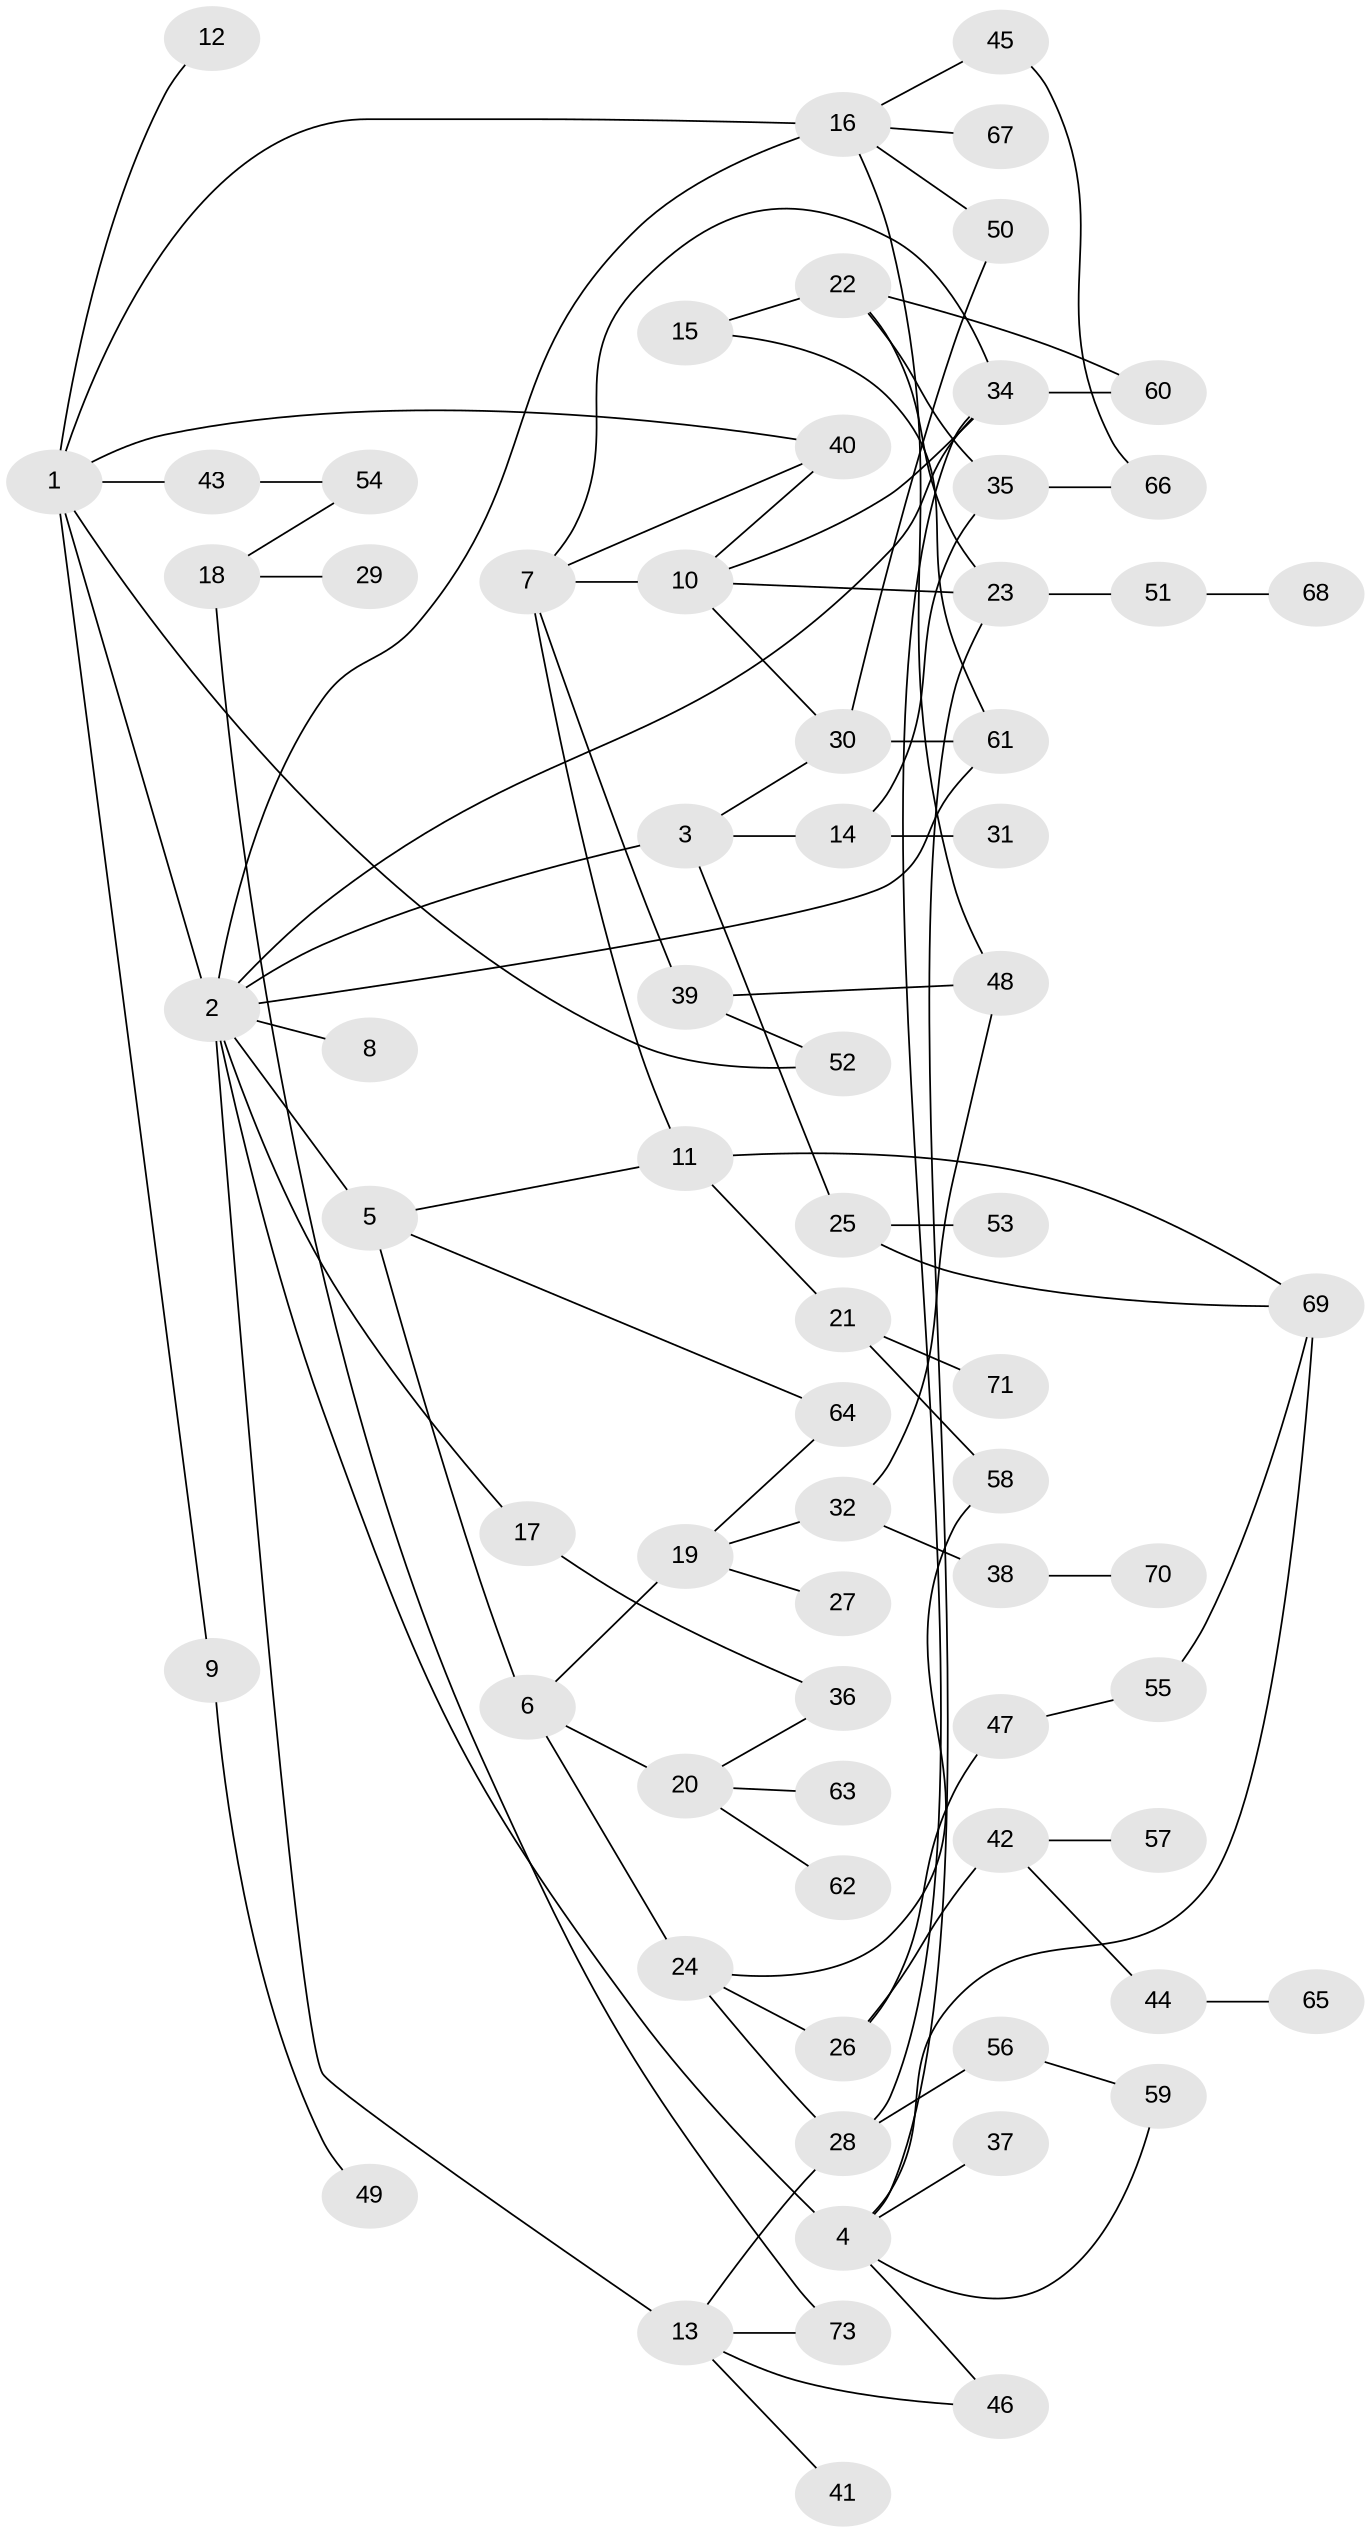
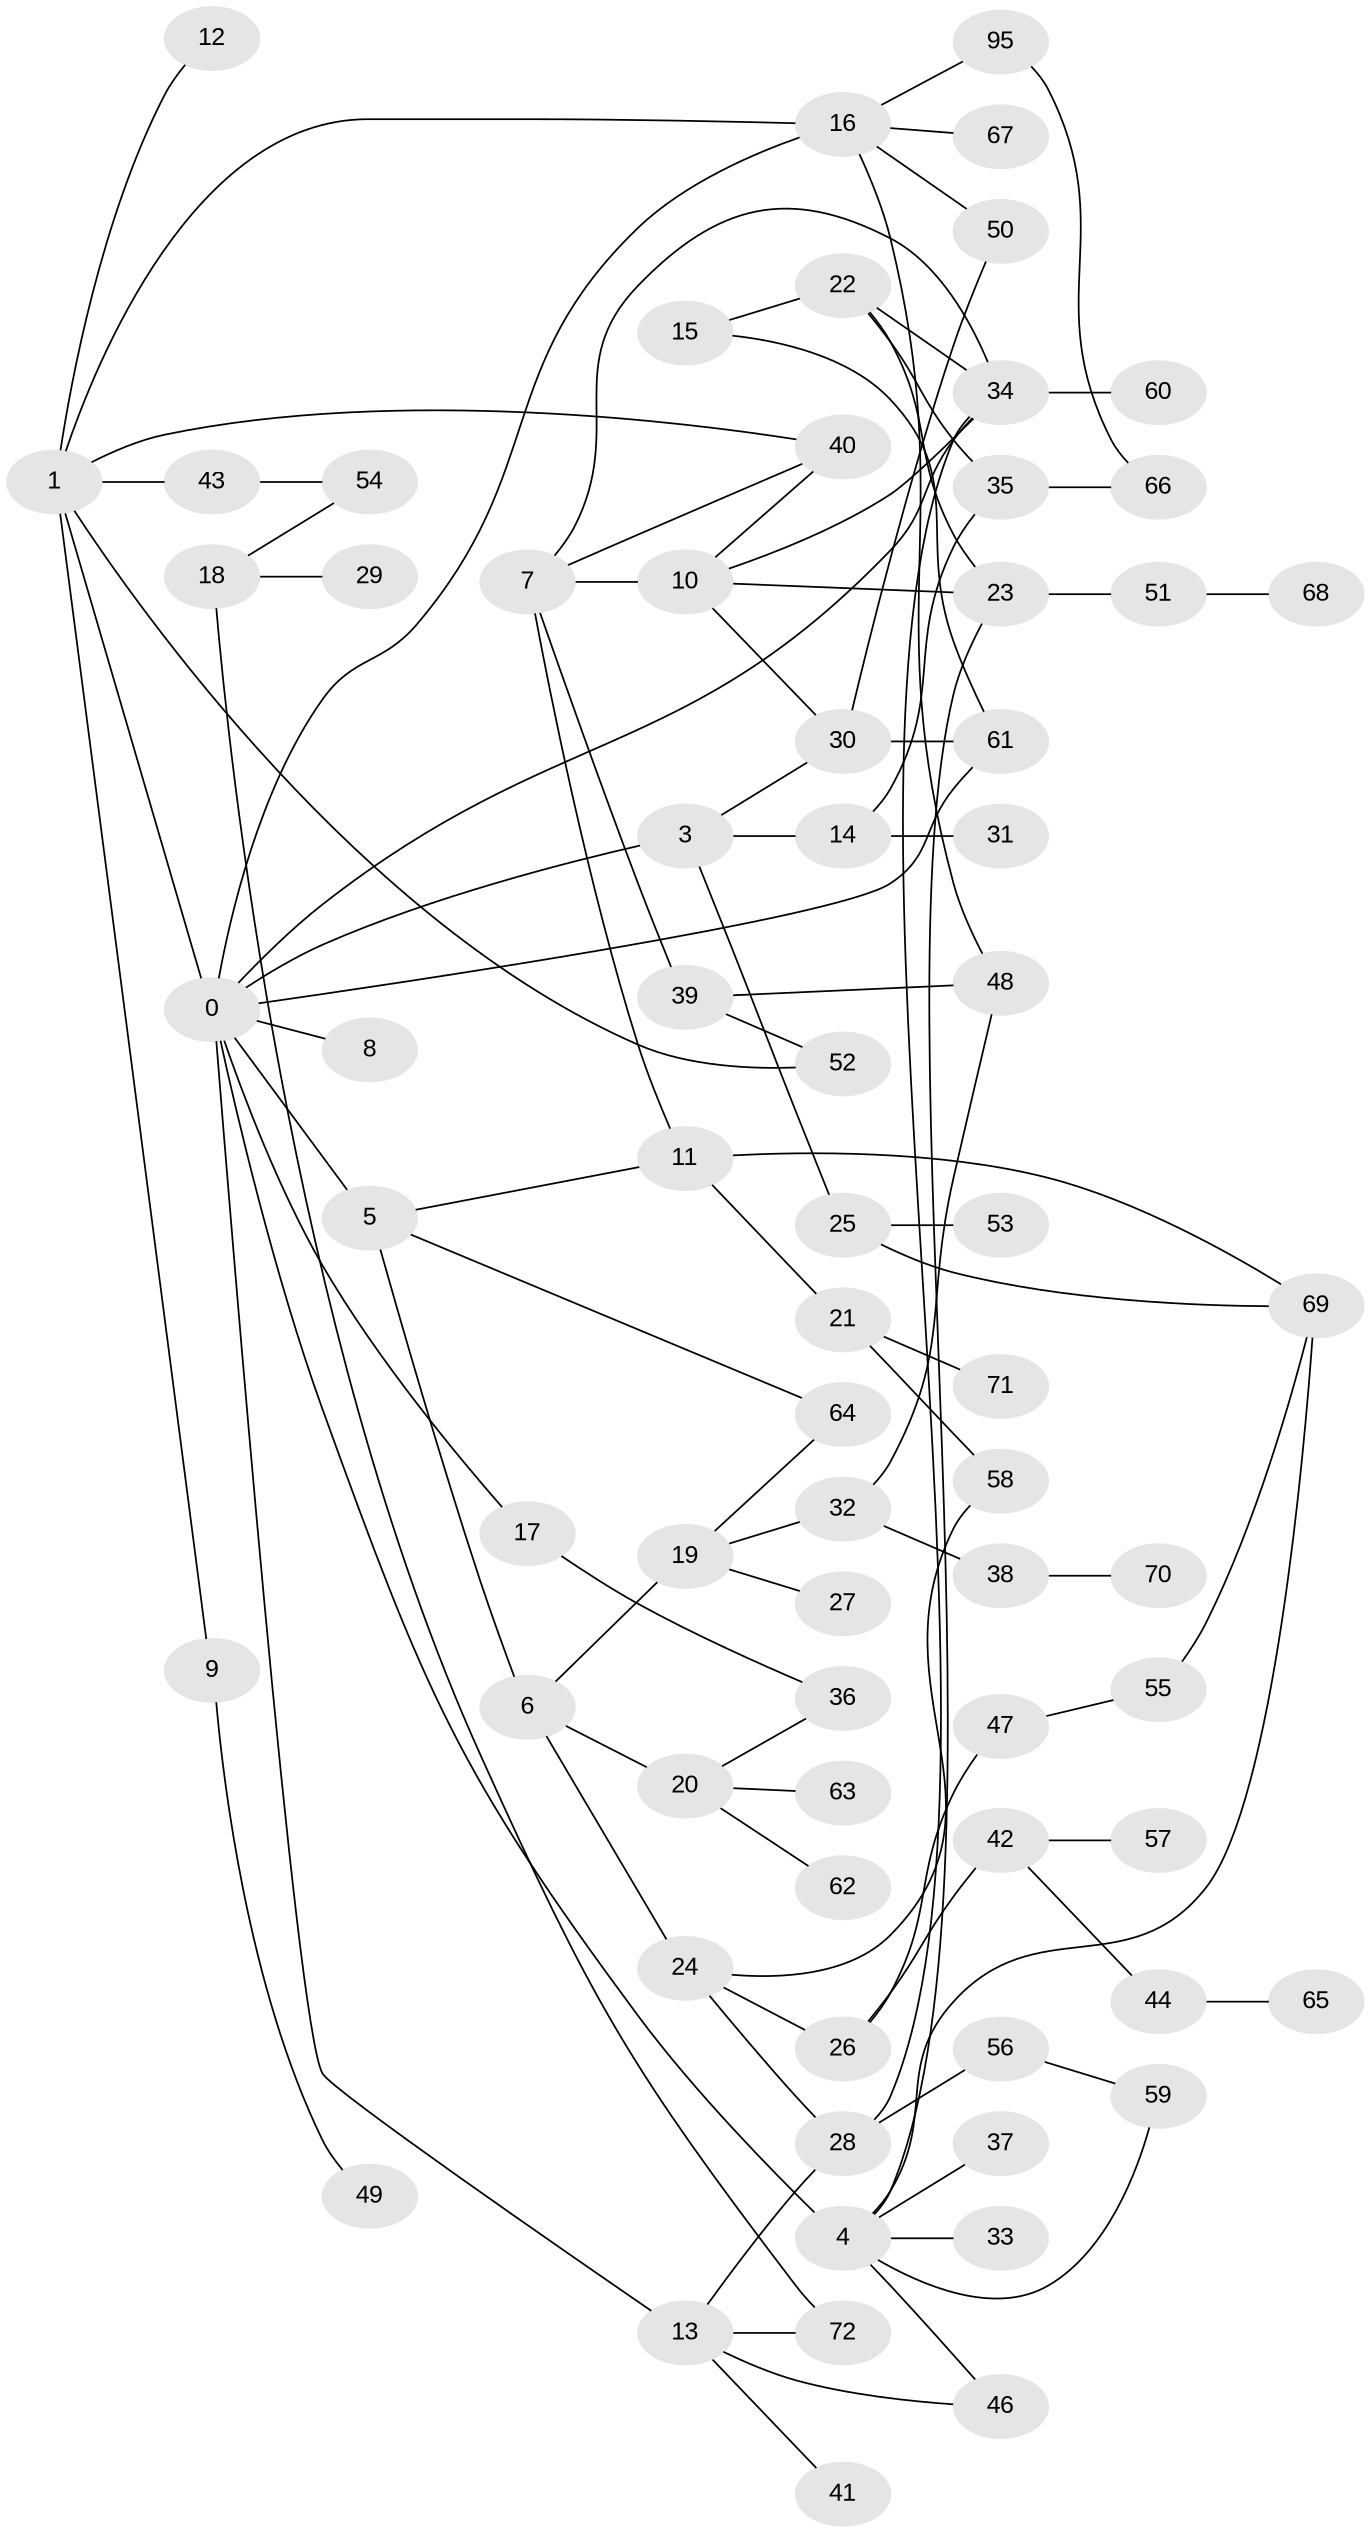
node "45": label "45" -> "95"
edge "22" -- "60": now "22" -- "34"
node "2": label "2" -> "0"
node "33": added
node "73": label "73" -> "72"
